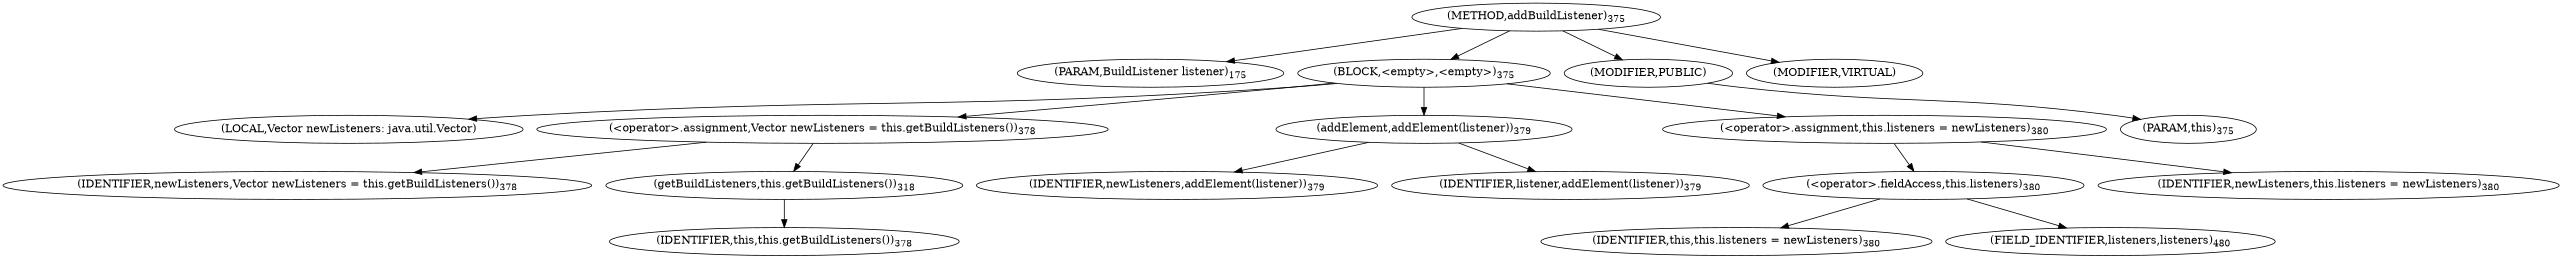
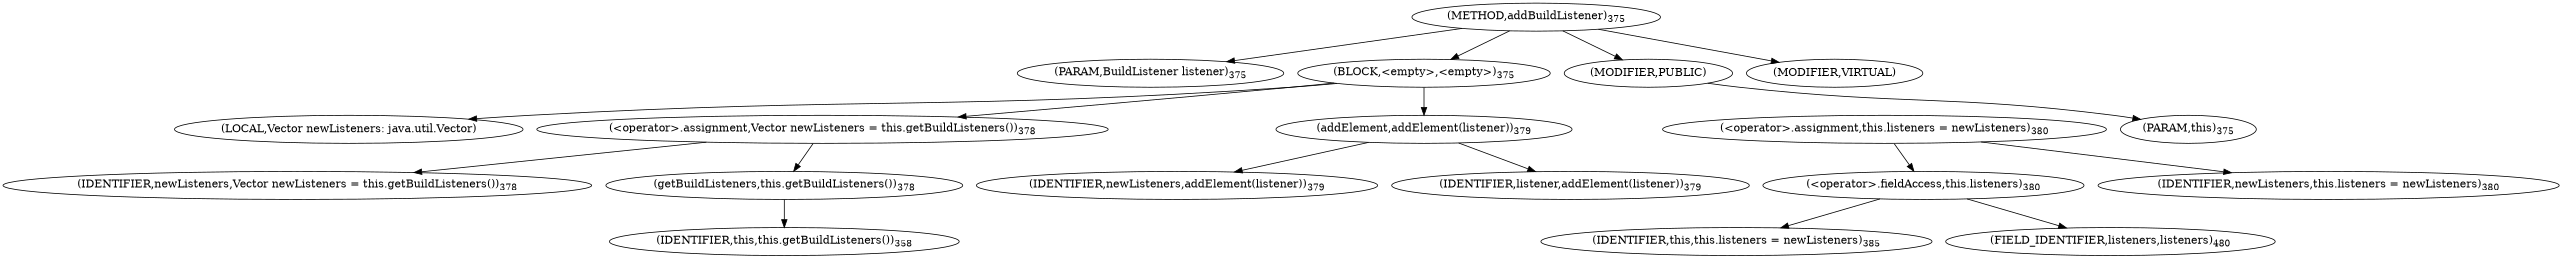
node "(PARAM,BuildListener listener)": text "175" -> "375"
edge "(BLOCK,<empty>,<empty>)" -> "(<operator>.assignment,this.listeners = newListeners)": removed
node "(getBuildListeners,this.getBuildListeners())": text "318" -> "378"
node "(IDENTIFIER,this,this.getBuildListeners())": text "378" -> "358"
node "(IDENTIFIER,this,this.listeners = newListeners)": text "380" -> "385"
